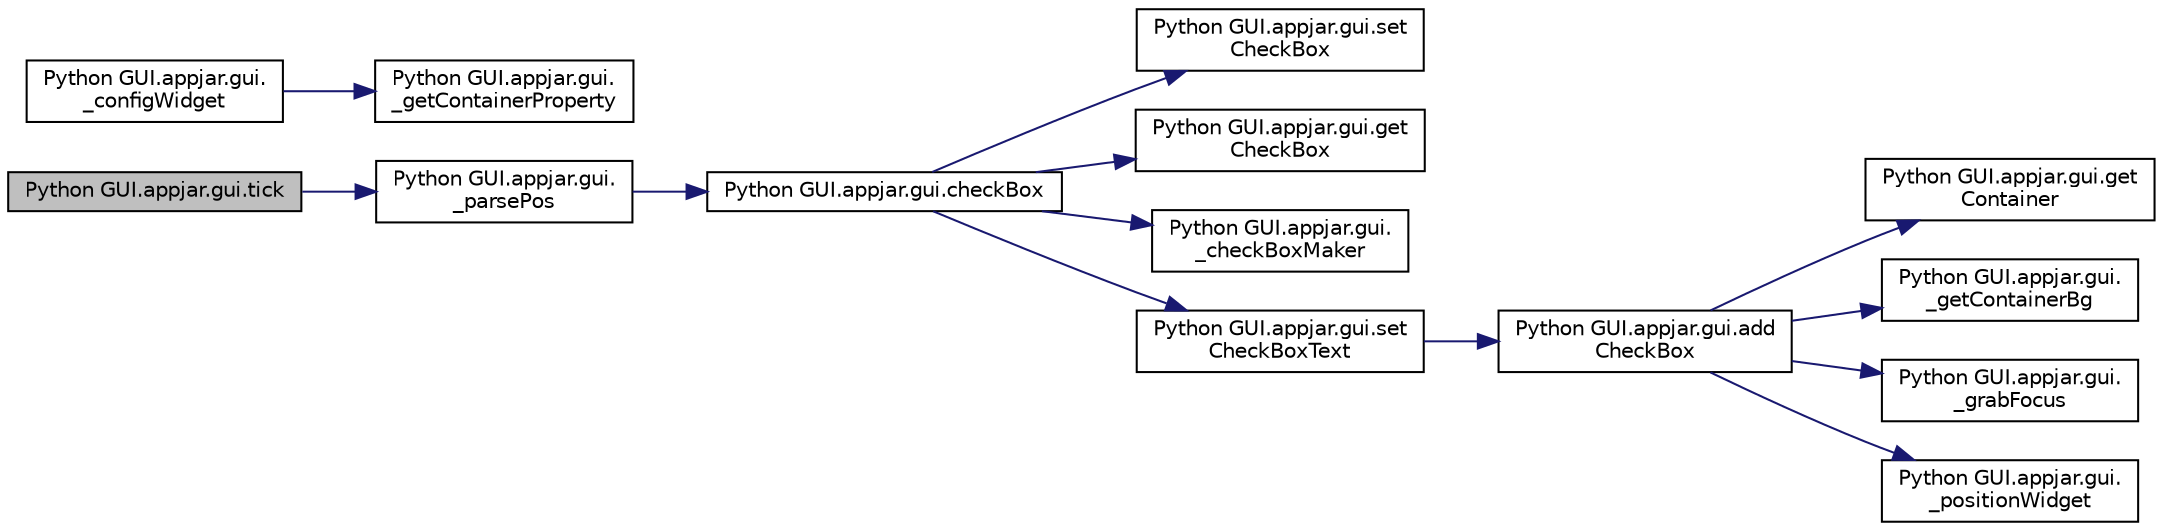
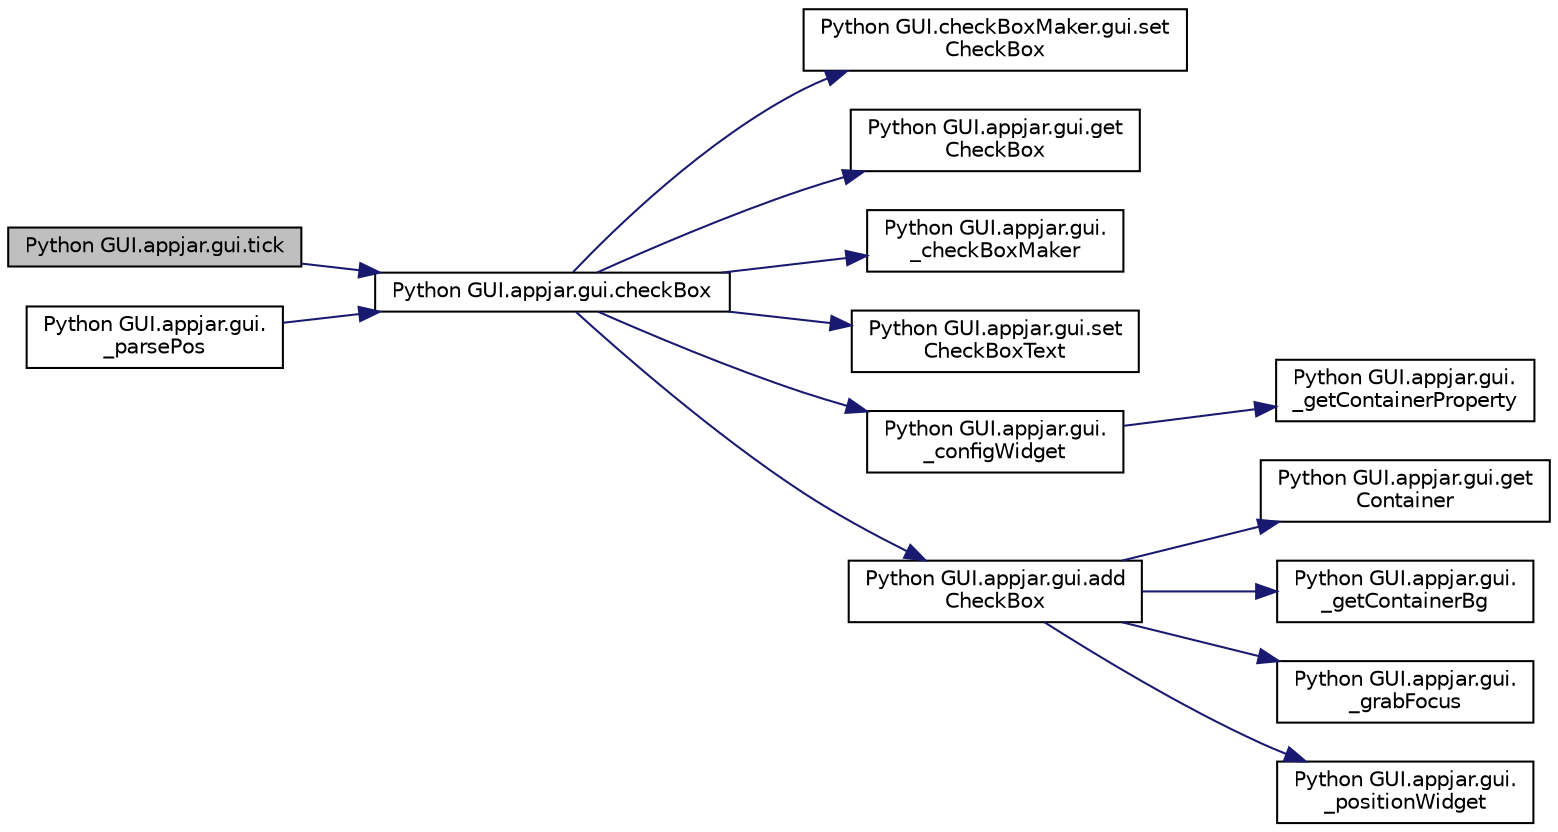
node "Python GUI.appjar.gui.set CheckBox": label "Python GUI.appjar.gui.set CheckBox" -> "Python GUI.checkBoxMaker.gui.set CheckBox"
edge "Python GUI.appjar.gui.tick" -> "Python GUI.appjar.gui. _parsePos": now "Python GUI.appjar.gui.tick" -> "Python GUI.appjar.gui.checkBox"
edge "Python GUI.appjar.gui.set CheckBoxText" -> "Python GUI.appjar.gui.add CheckBox": now "Python GUI.appjar.gui.checkBox" -> "Python GUI.appjar.gui.add CheckBox"
edge "Python GUI.appjar.gui.checkBox" -> "Python GUI.appjar.gui. _configWidget": added
